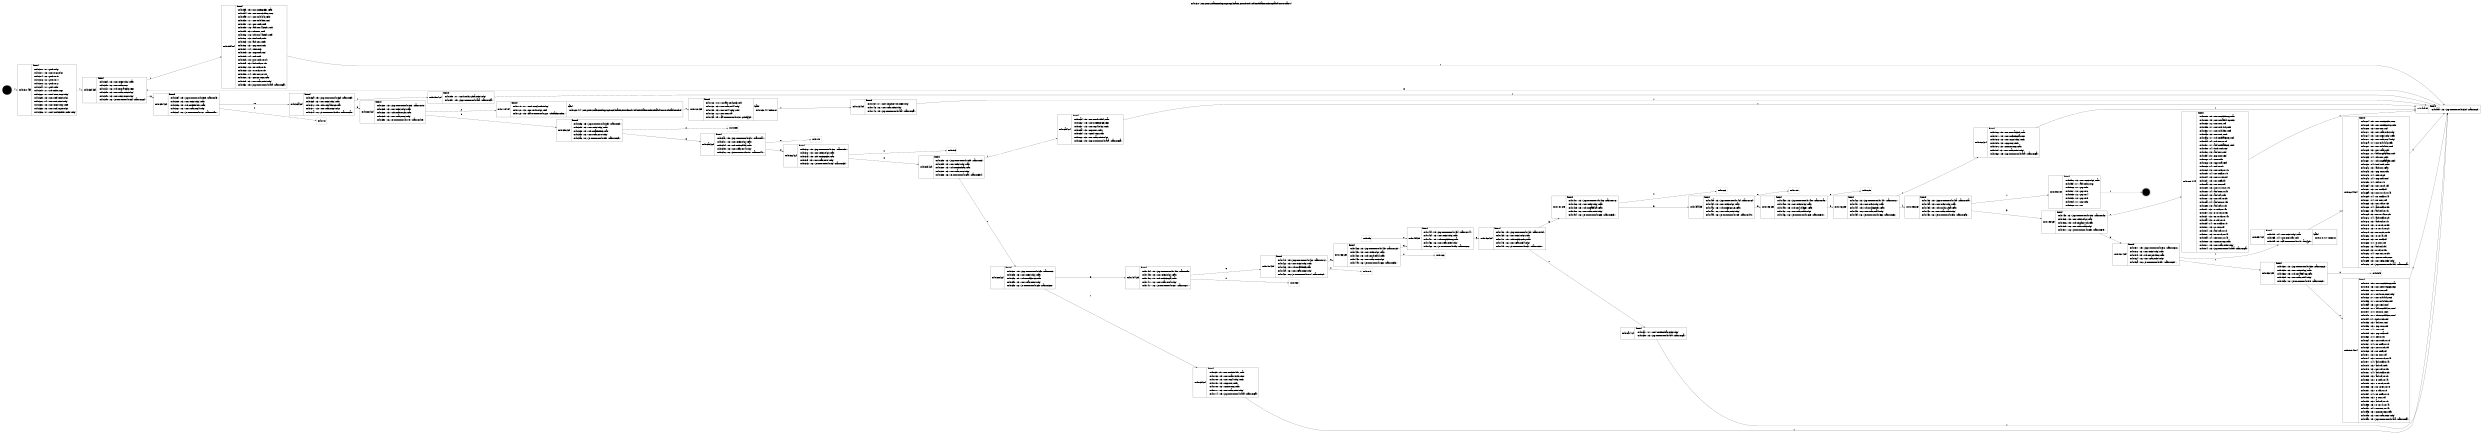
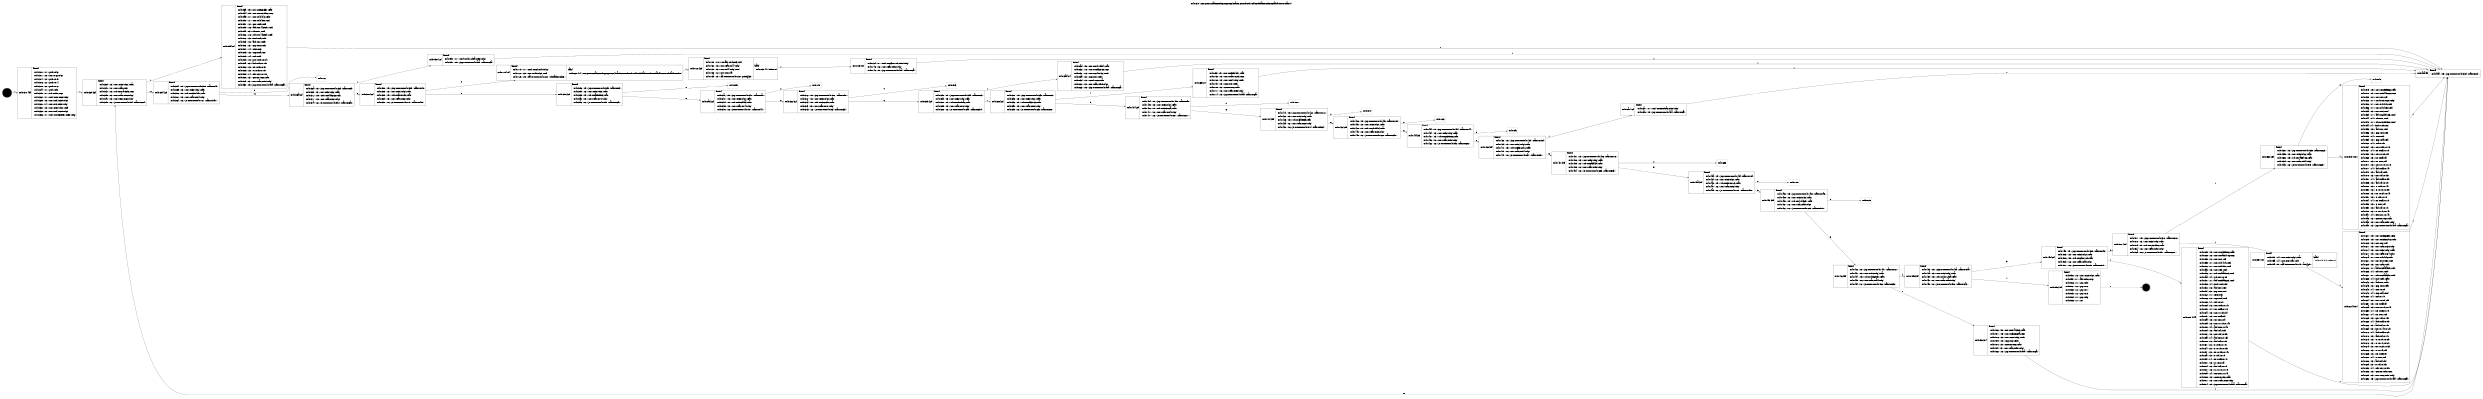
edge "0x4019fc" -> "0x40144f [25]": reversed
